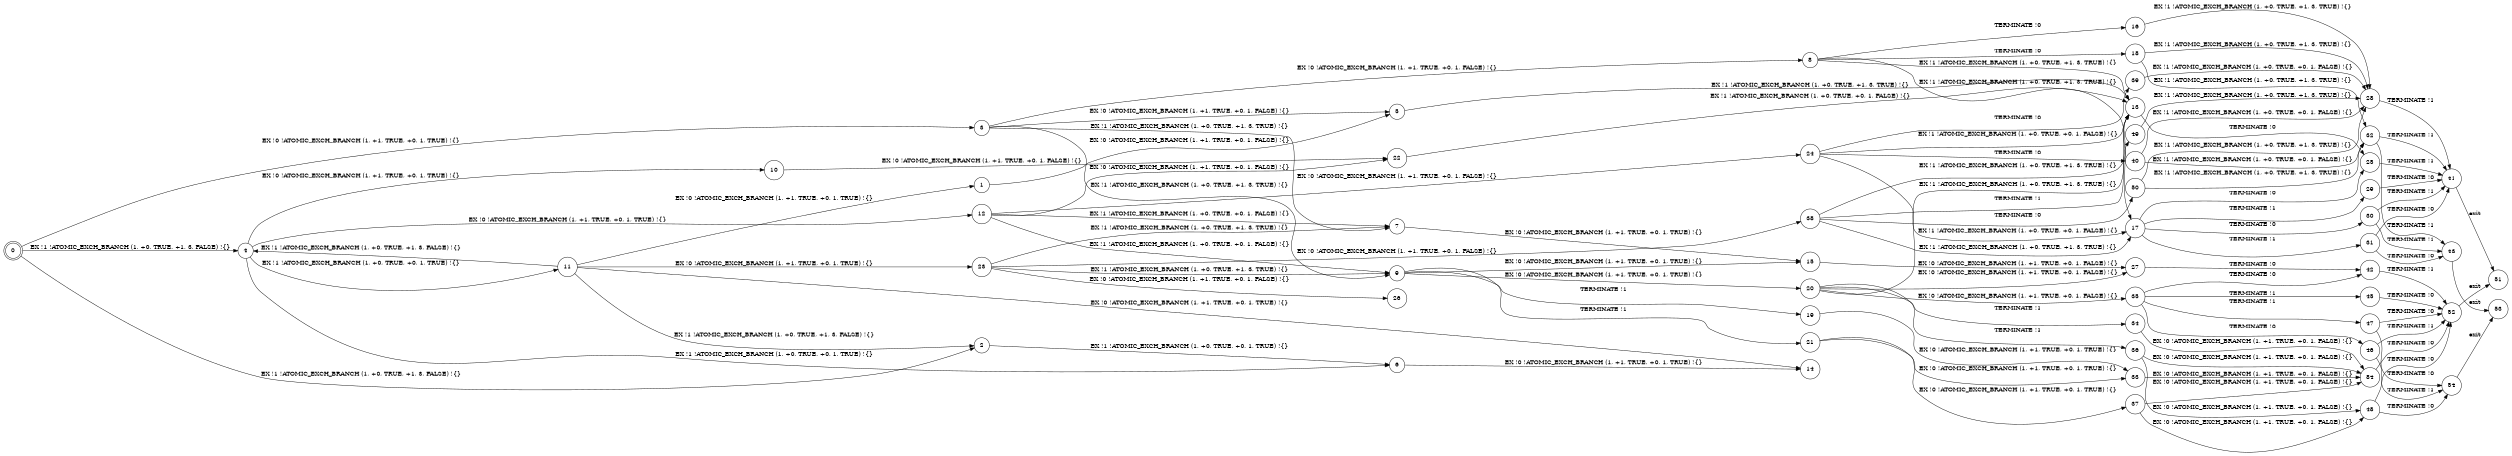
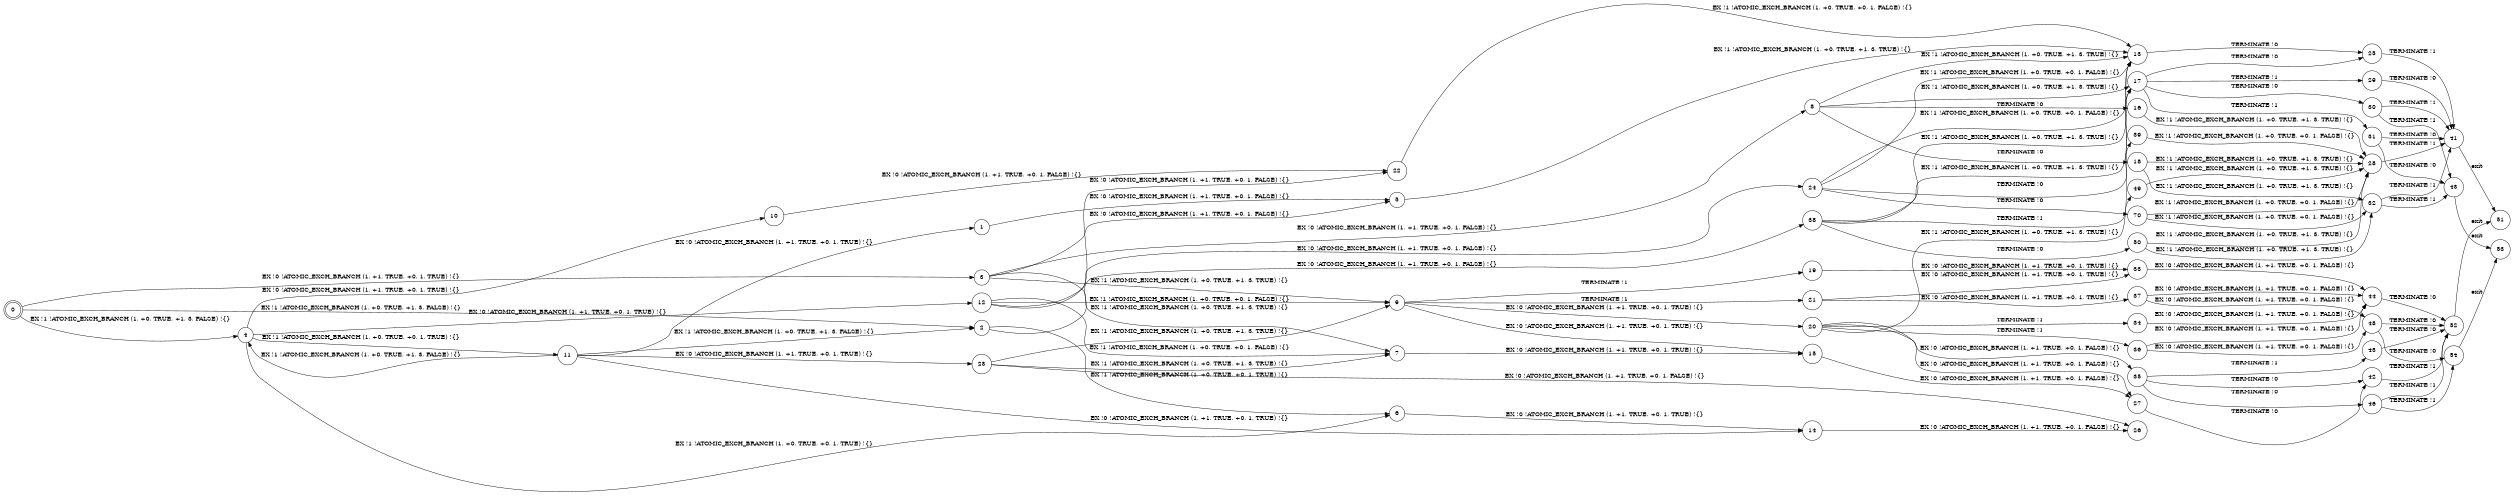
node "40": label "40" -> "70"
edge "23" -> "38": now "2" -> "38"
node "47": removed
node "84": label "84" -> "44"
edge "14" -> "26": added, label "EX !0 !ATOMIC_EXCH_BRANCH (1, +1, TRUE, +0, 1, FALSE) !{}"
